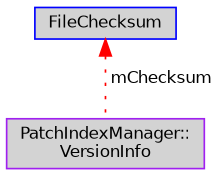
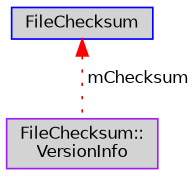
node "PatchIndexManager:: VersionInfo": label "PatchIndexManager:: VersionInfo" -> "FileChecksum:: VersionInfo"
